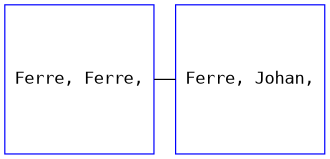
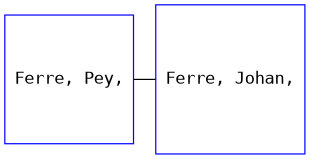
node "Ferre, Ferre,": label "Ferre, Ferre," -> "Ferre, Pey,"
